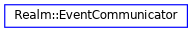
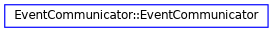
node "Realm::EventCommunicator": label "Realm::EventCommunicator" -> "EventCommunicator::EventCommunicator"
